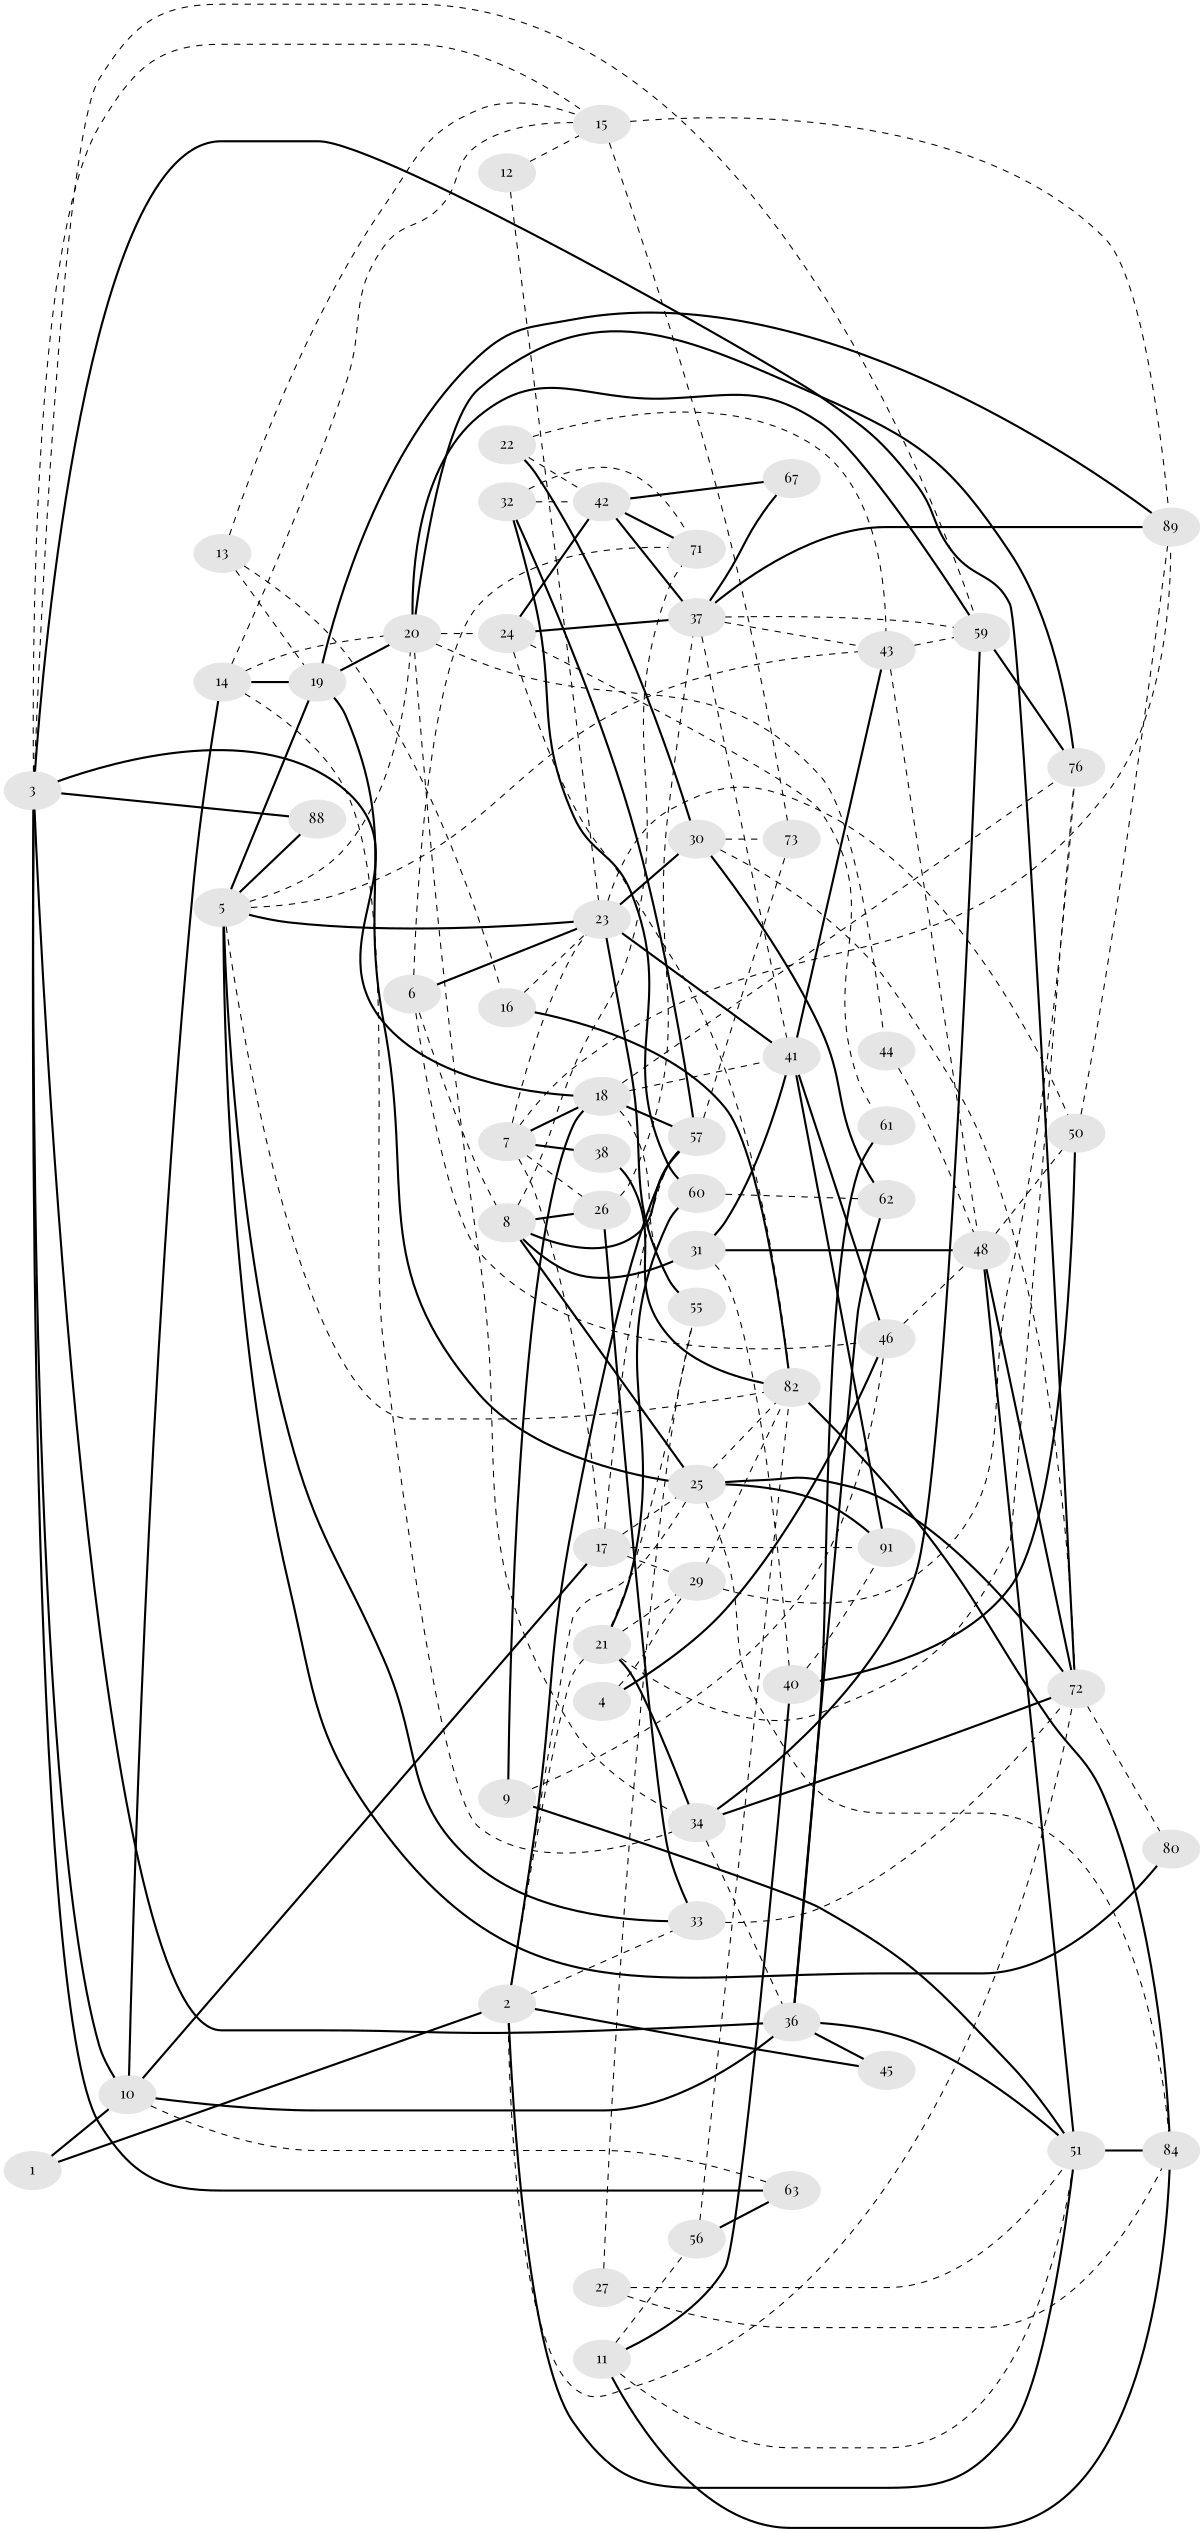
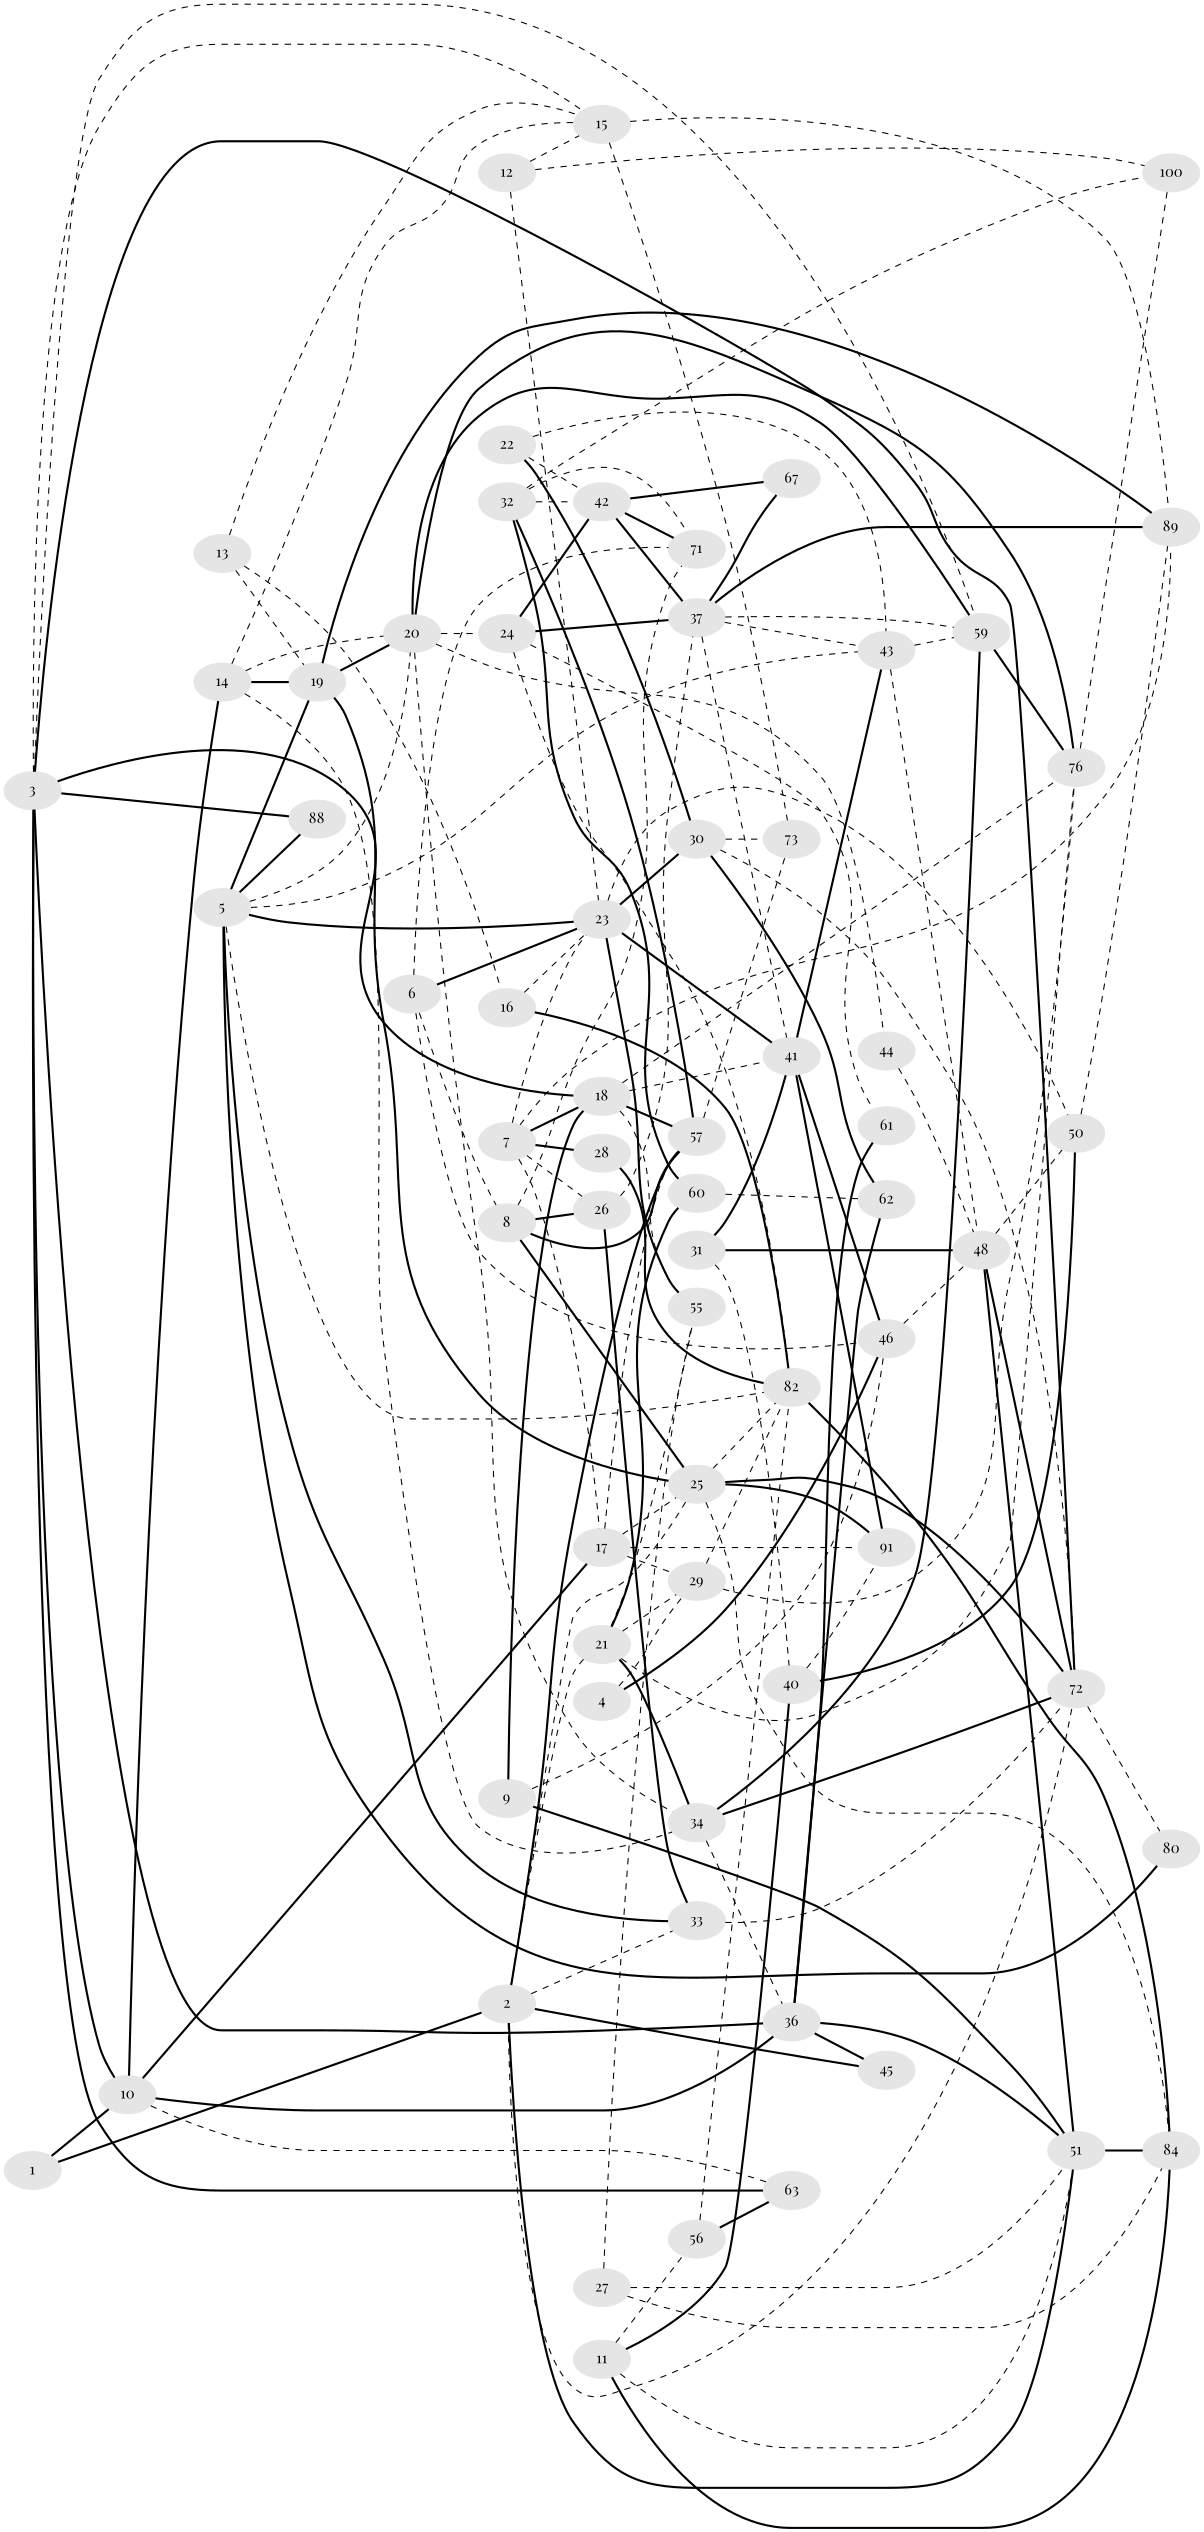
node "100": added
node "38": label "38" -> "28"
edge "8" -- "31": removed
